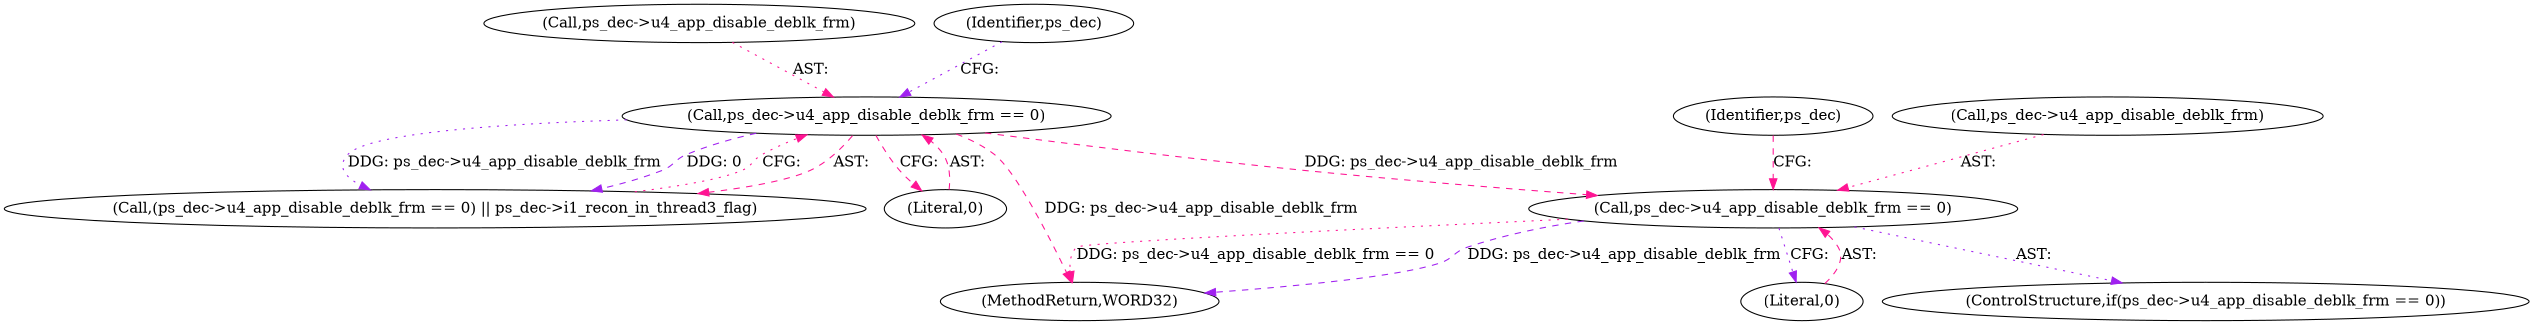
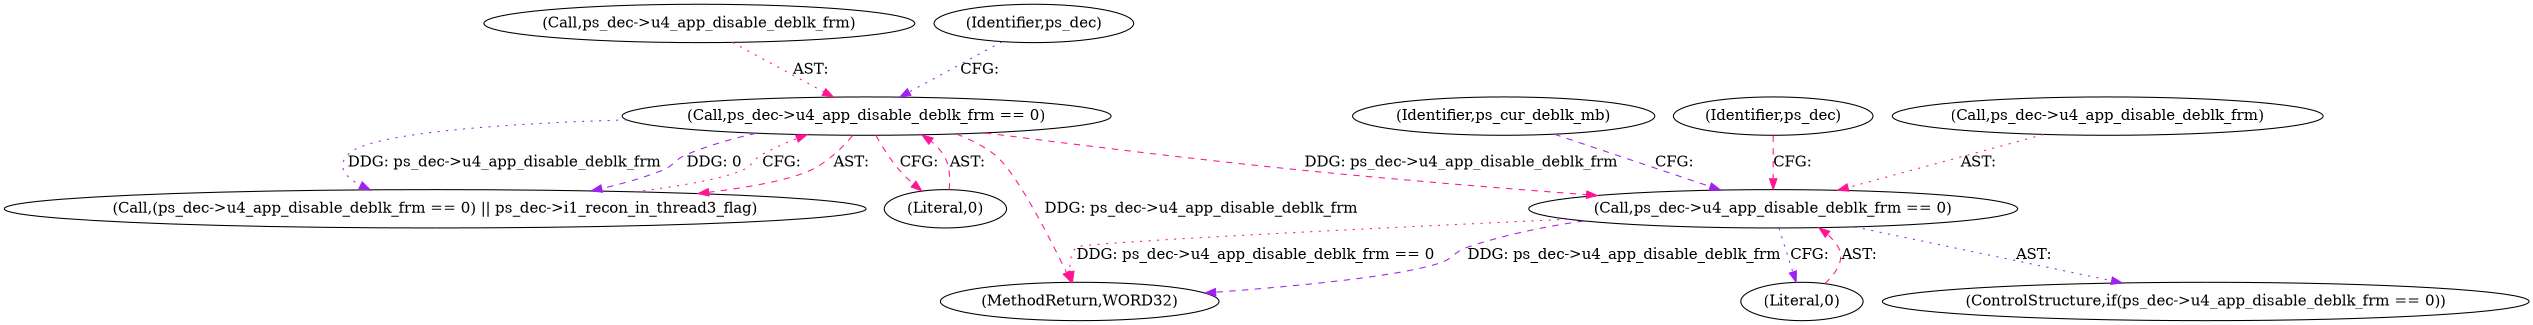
node "(Identifier,ps_cur_deblk_mb)": added
